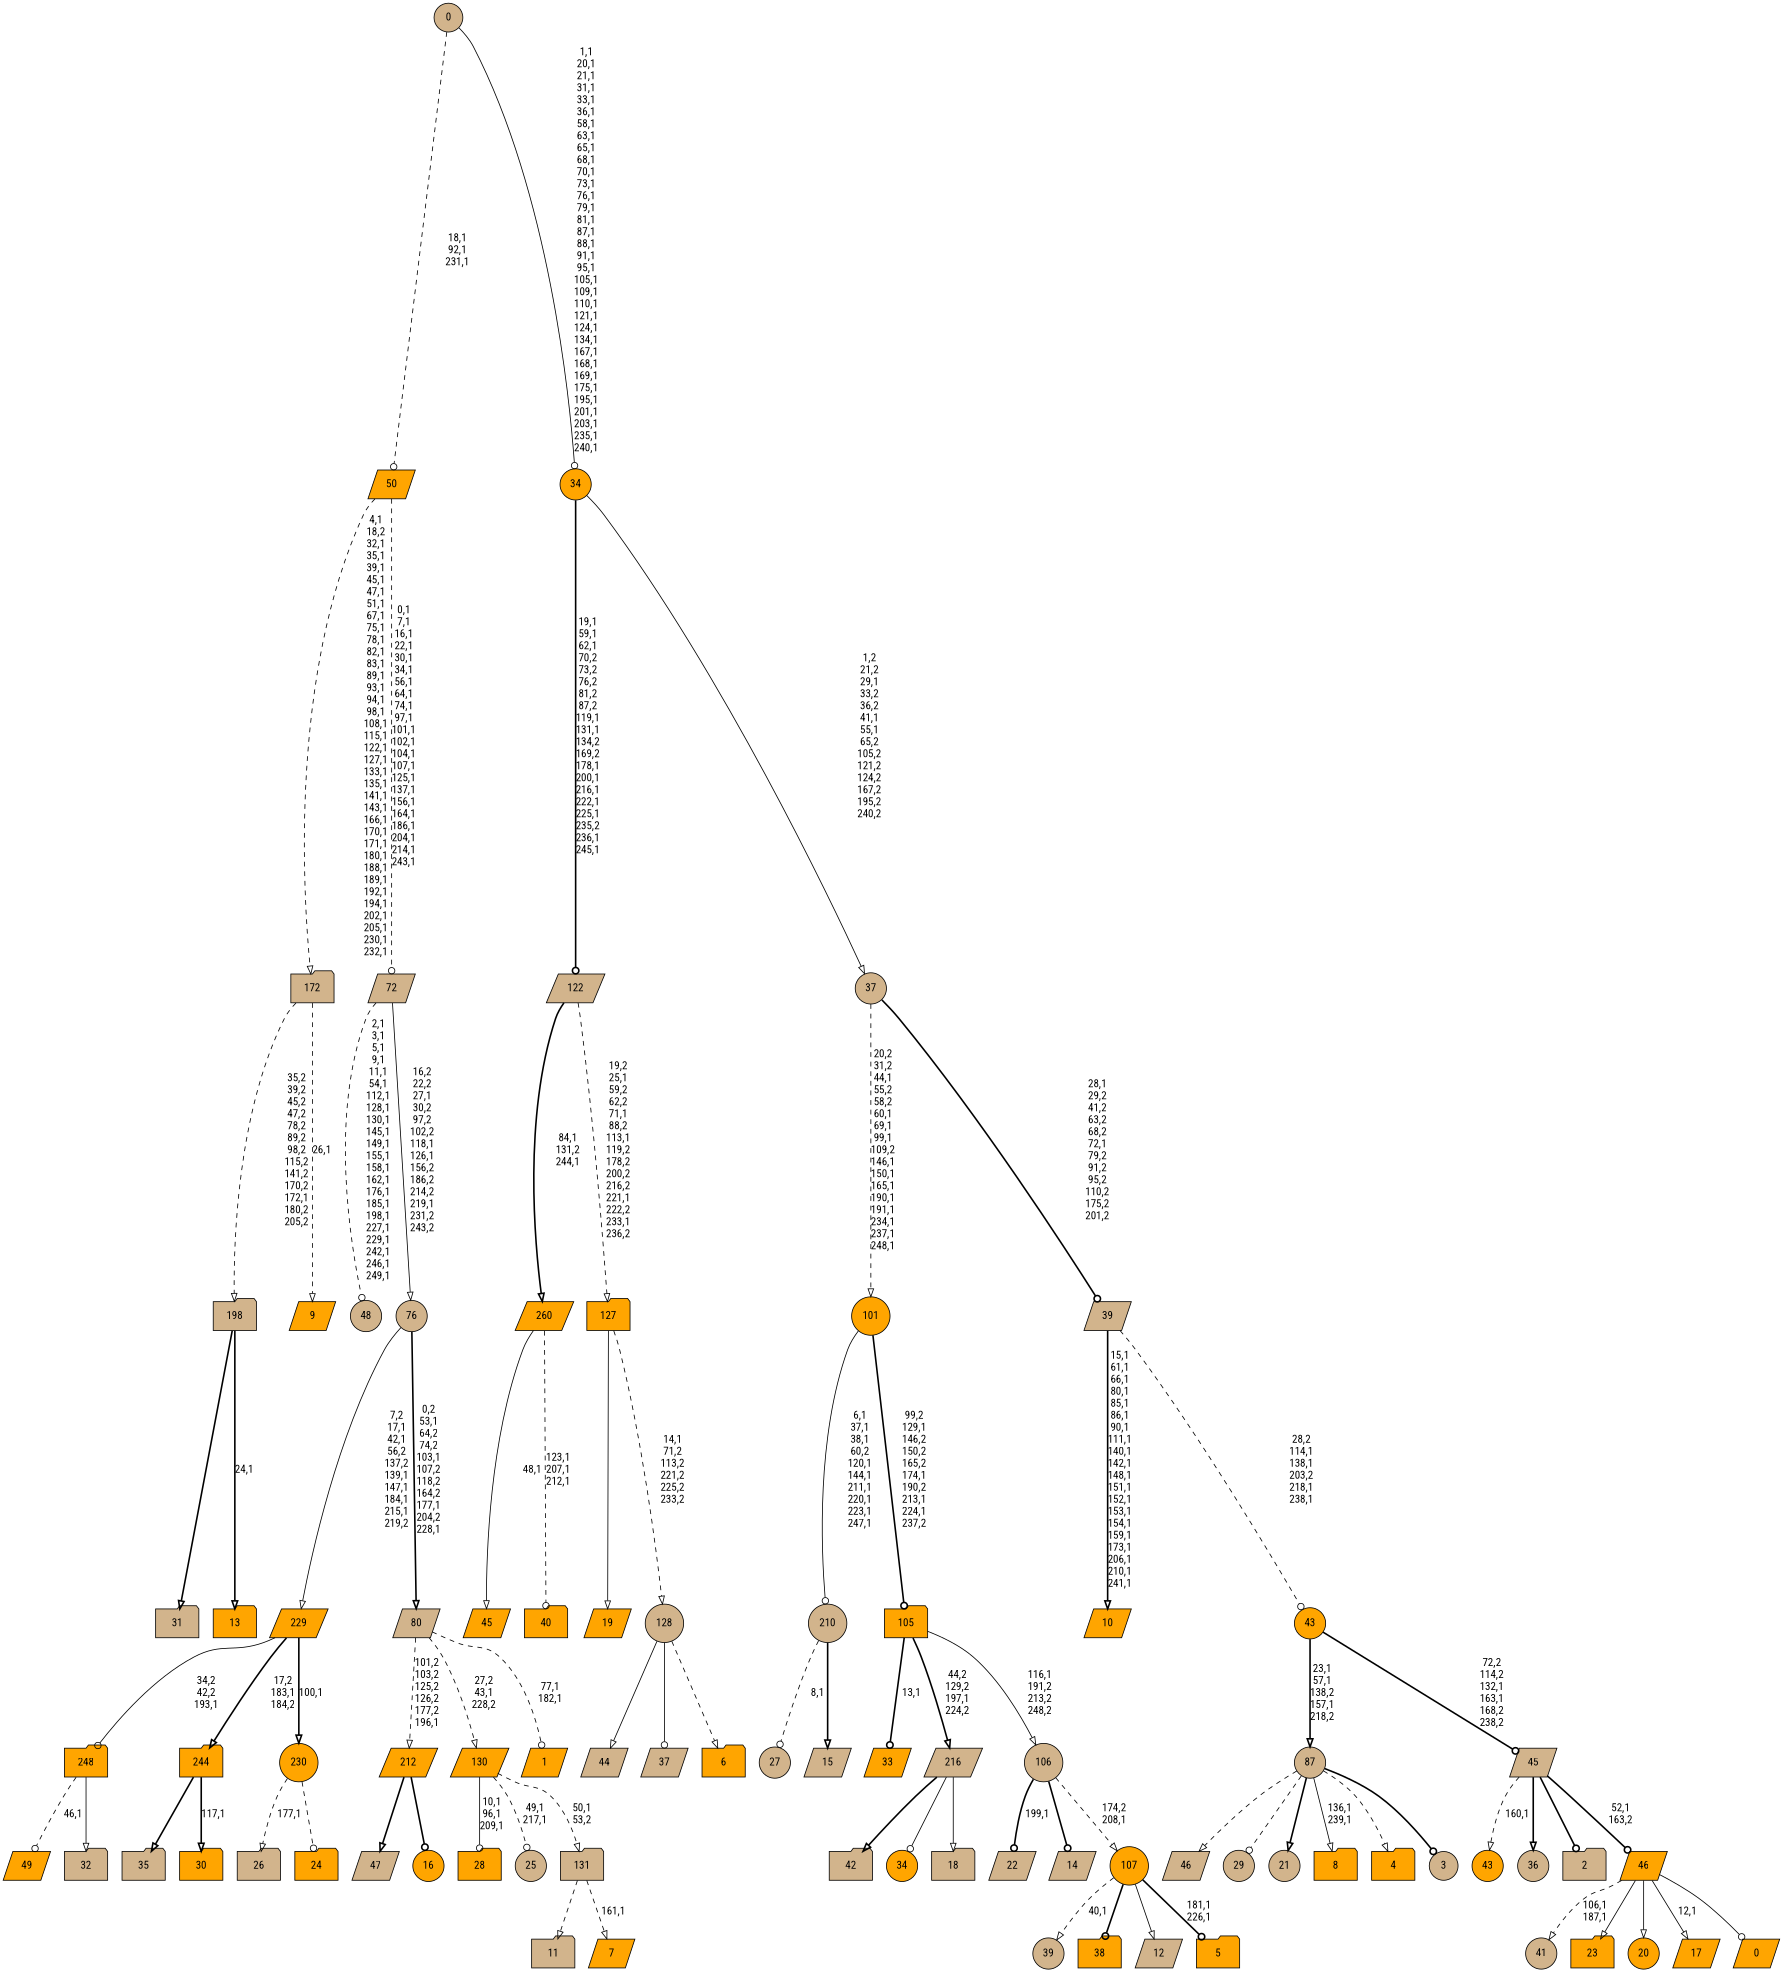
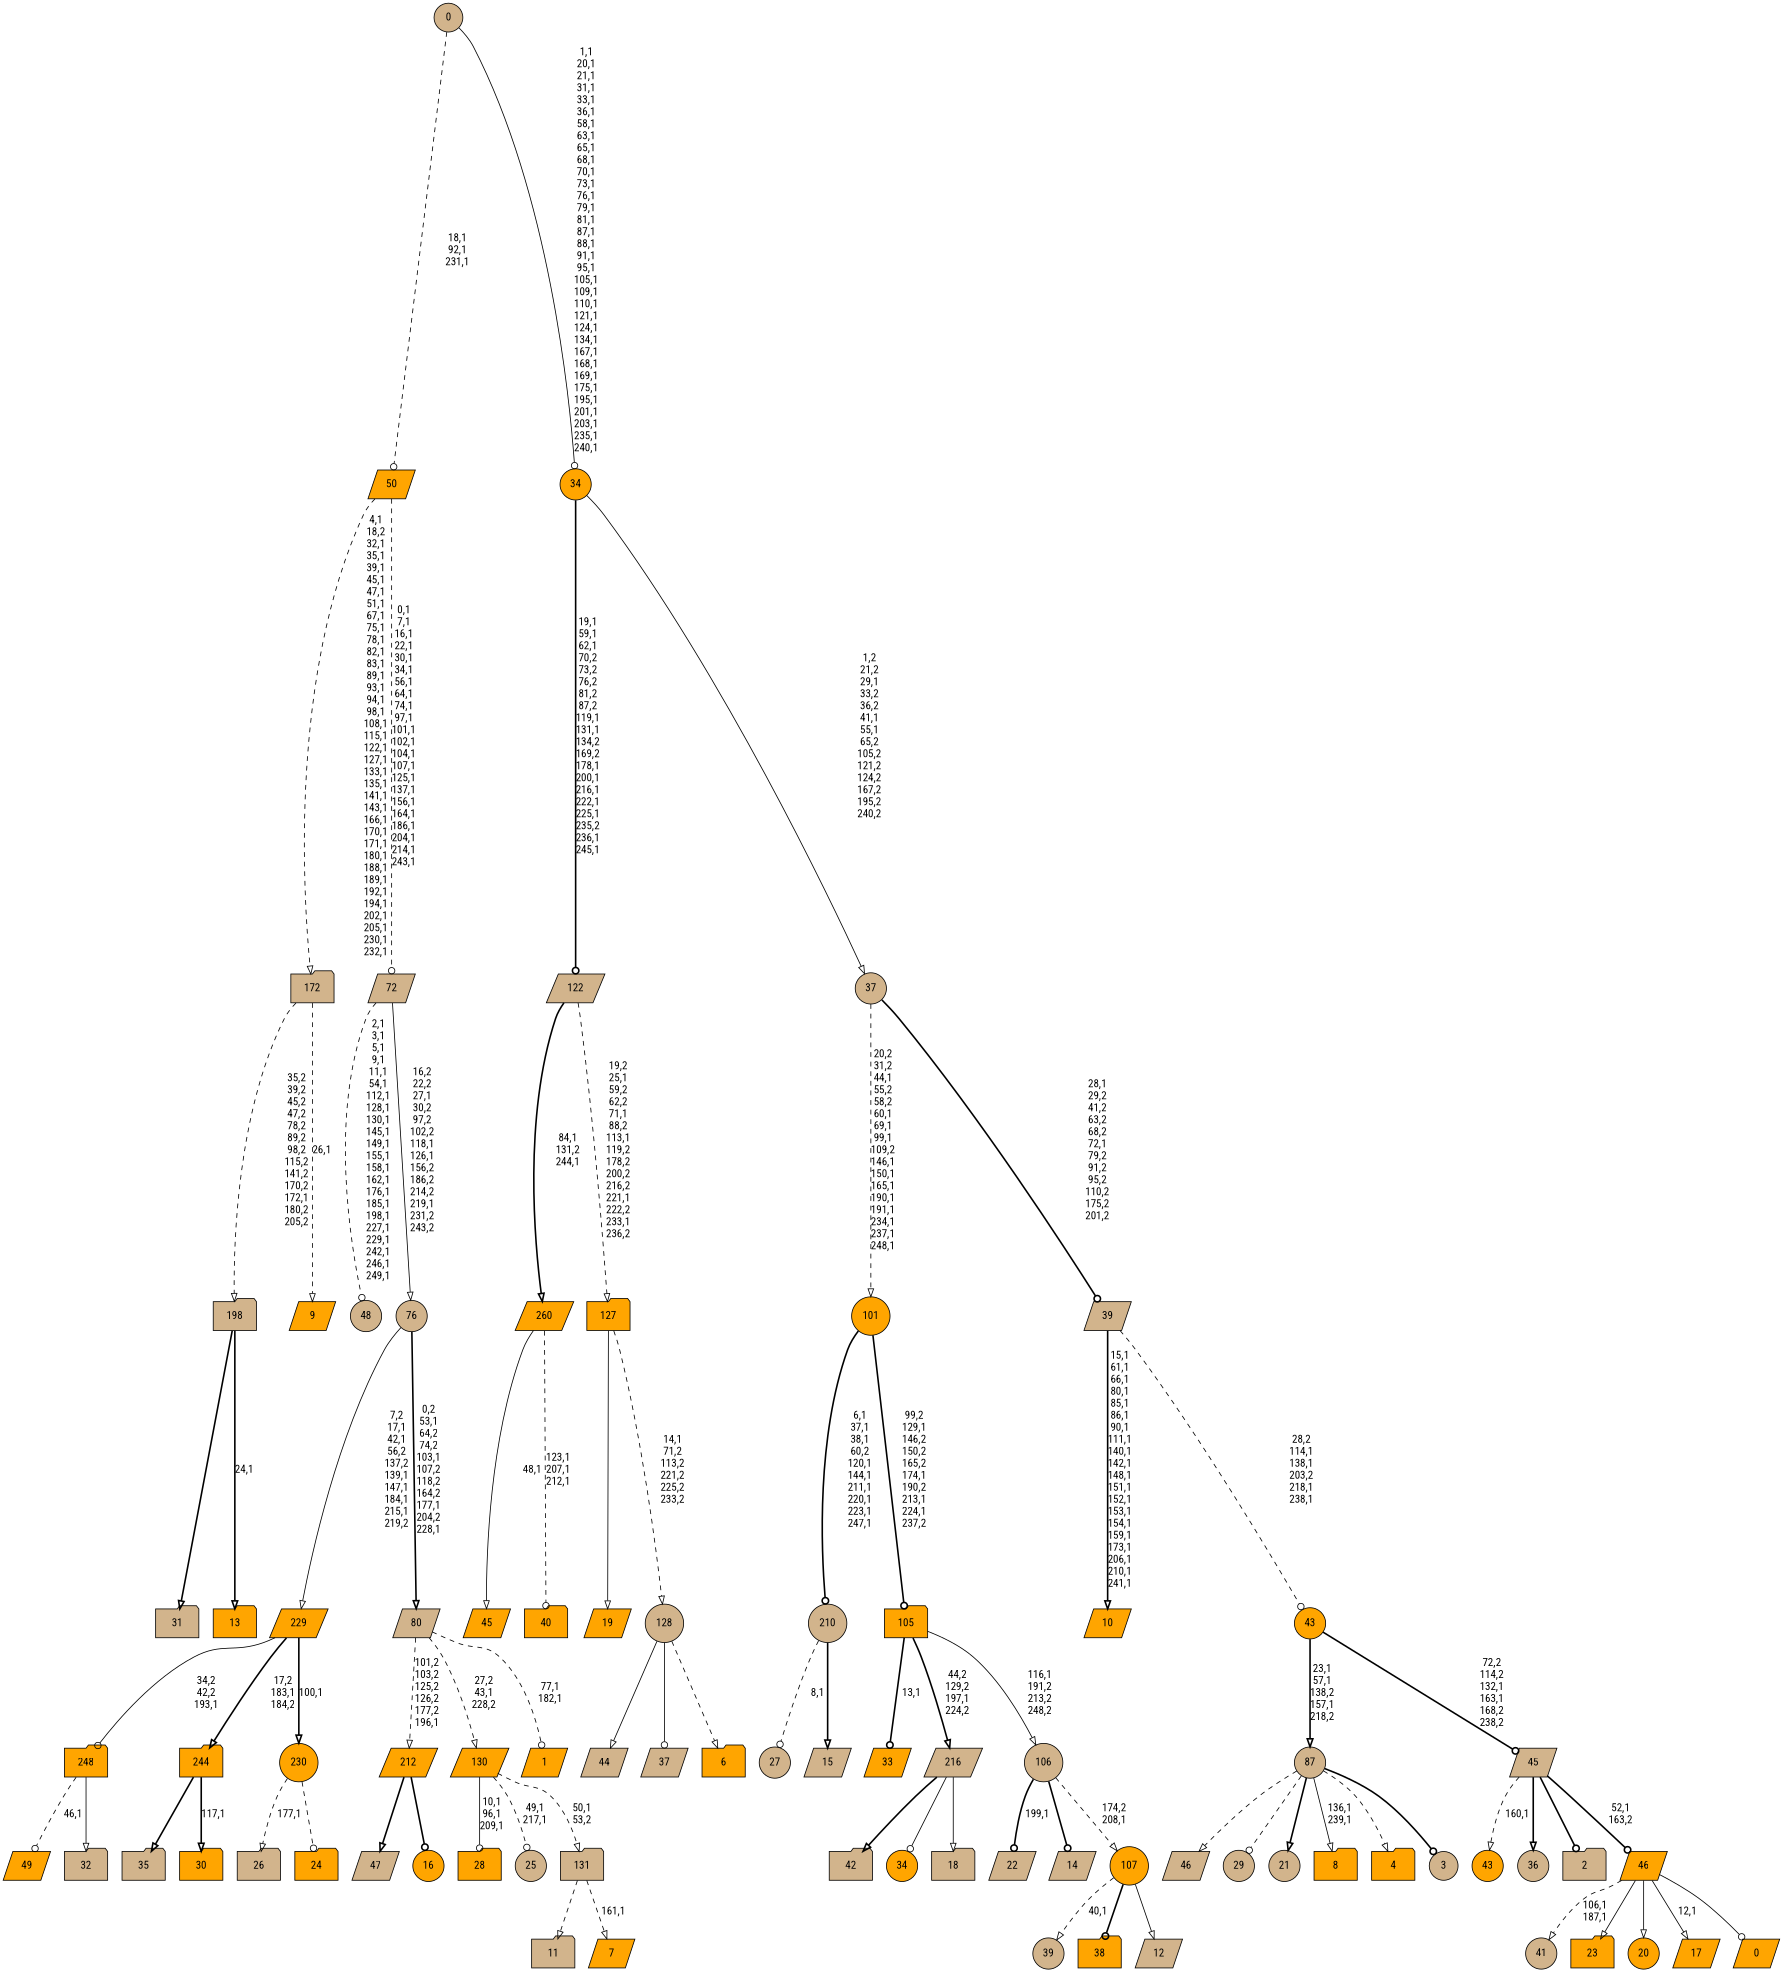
edge "101" -> "210": style solid -> bold
node "5": removed
